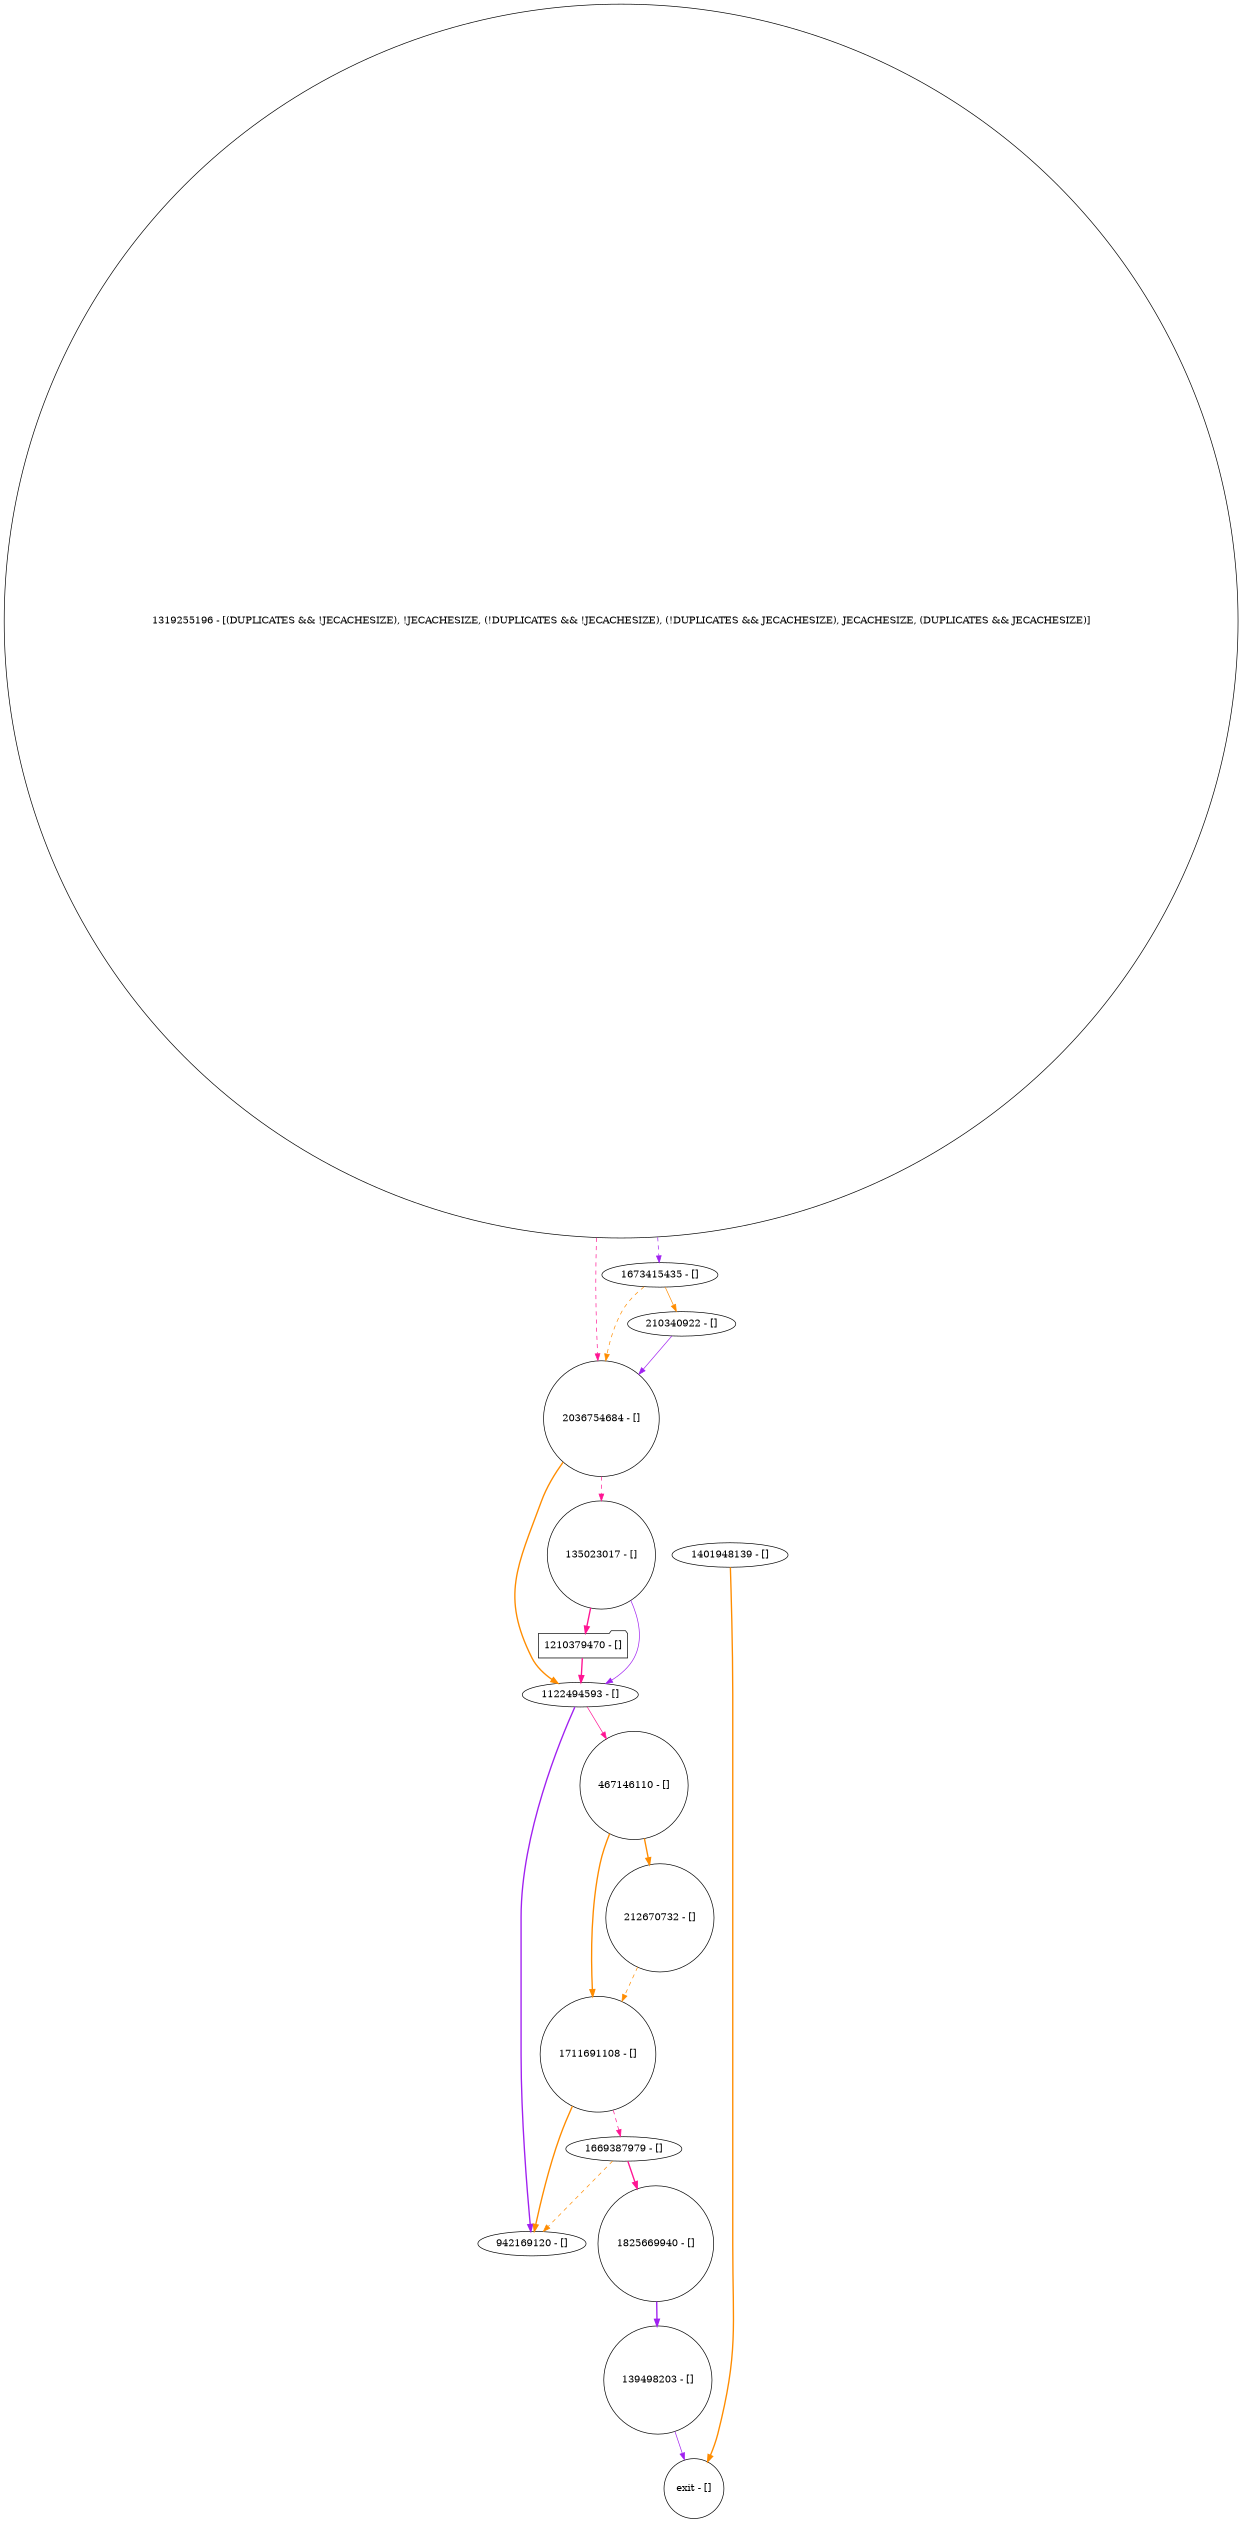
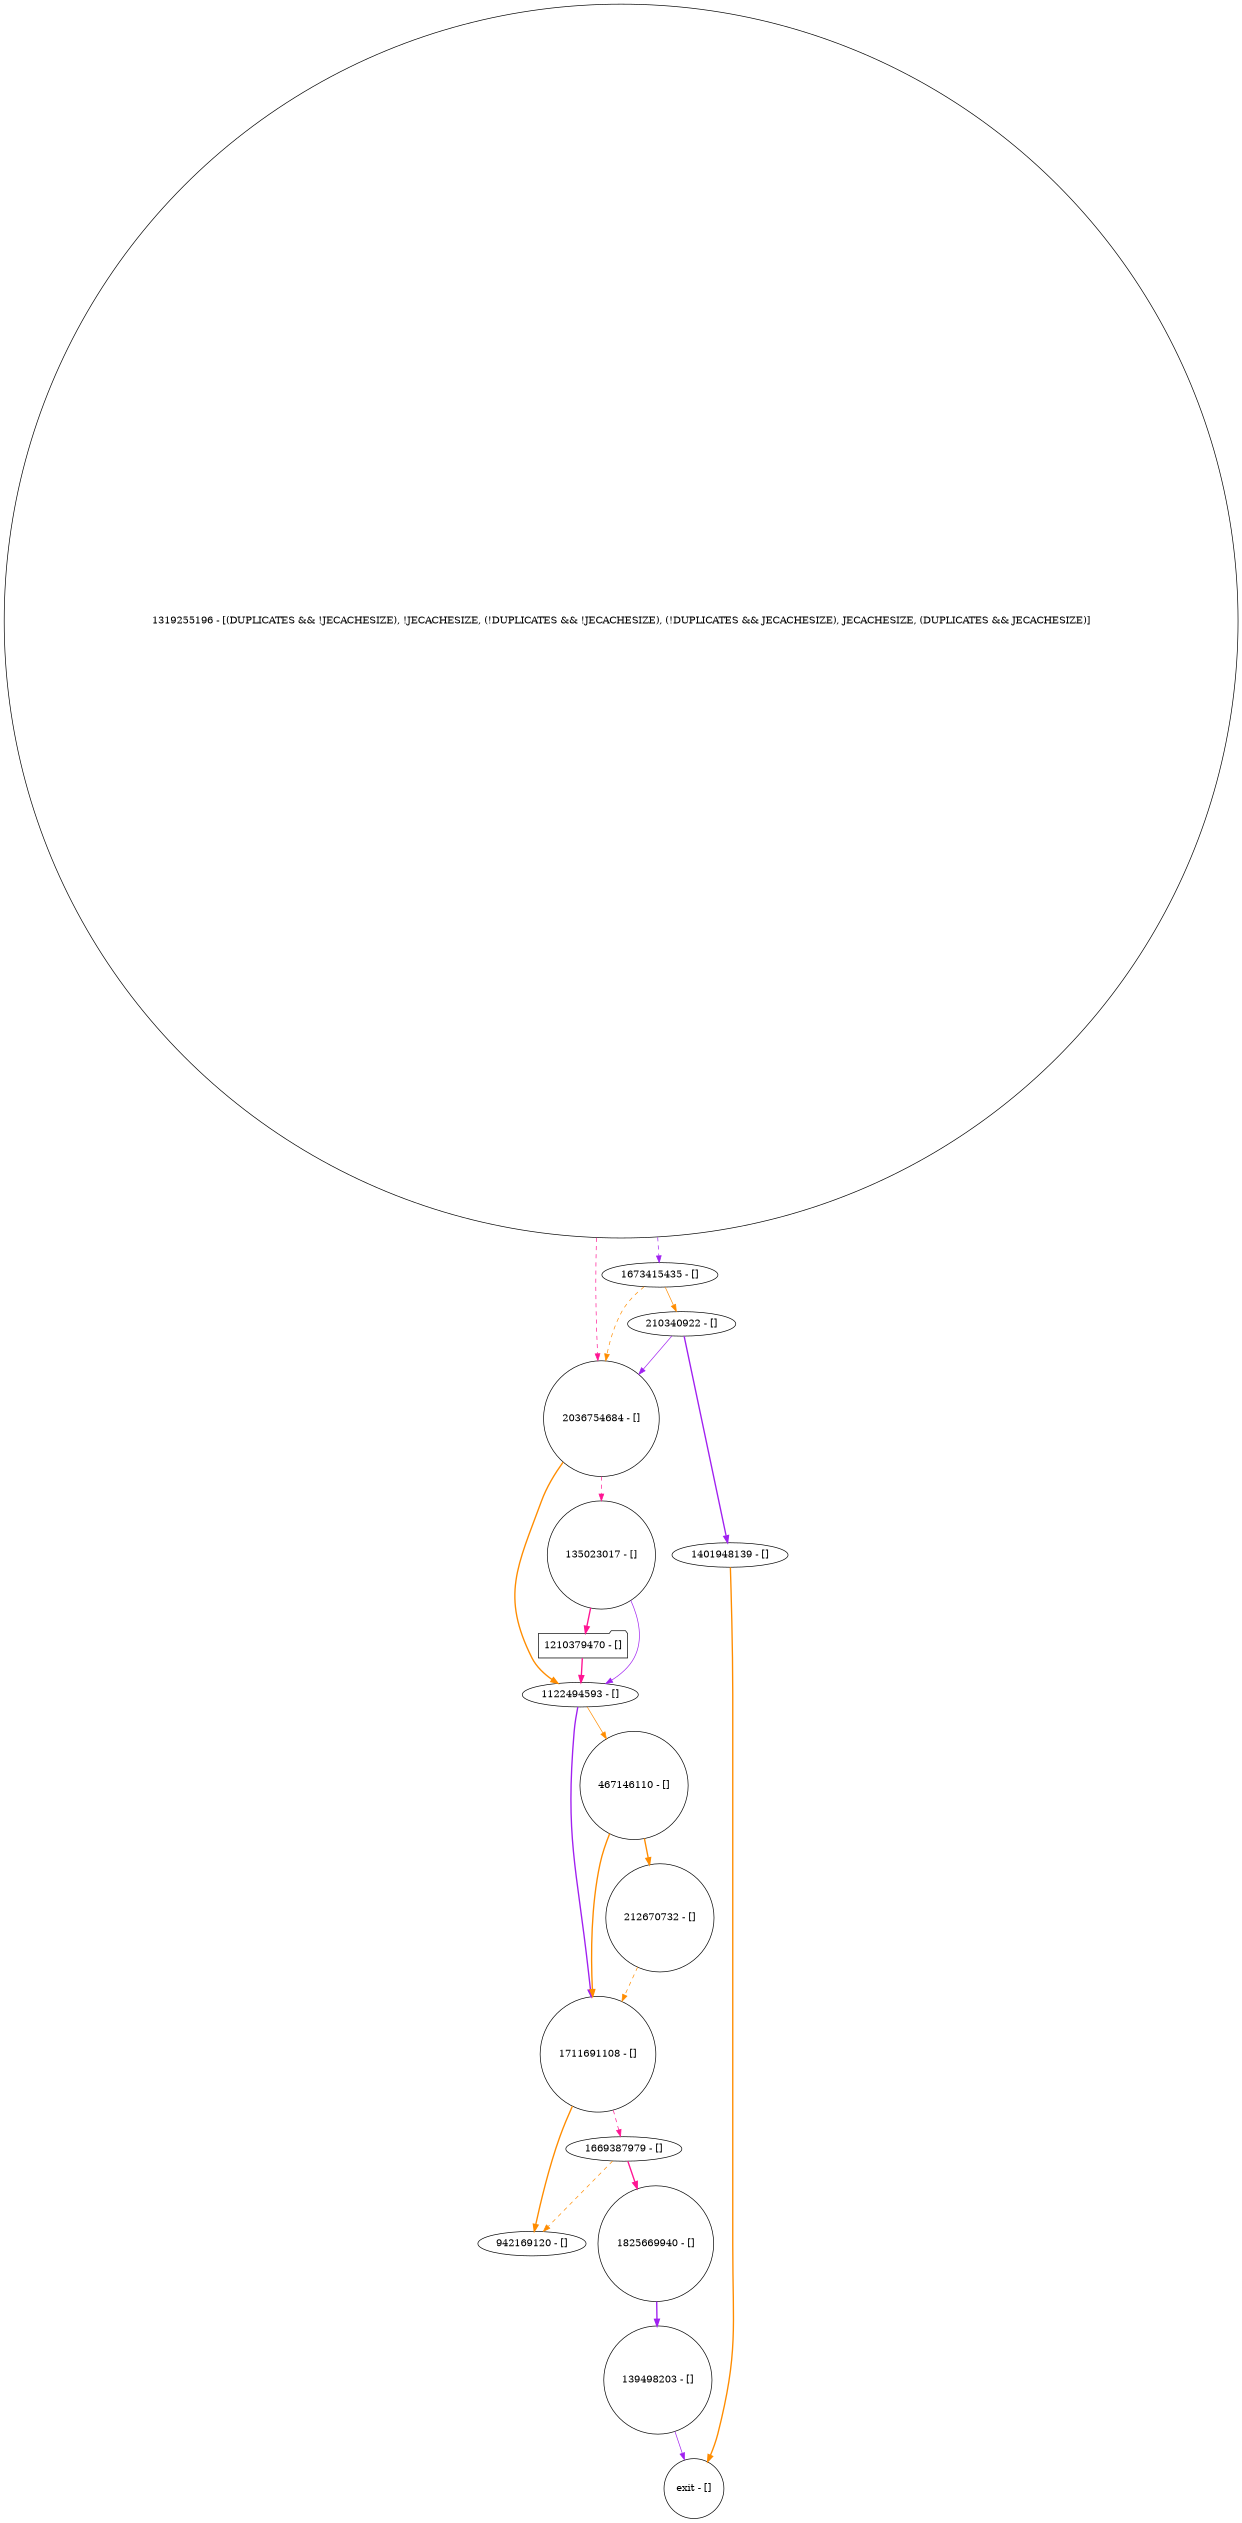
edge "210340922 - []" -> "1401948139 - []": added
edge "1122494593 - []" -> "467146110 - []": color deeppink -> darkorange
edge "1122494593 - []" -> "942169120 - []": now "1122494593 - []" -> "1711691108 - []"
